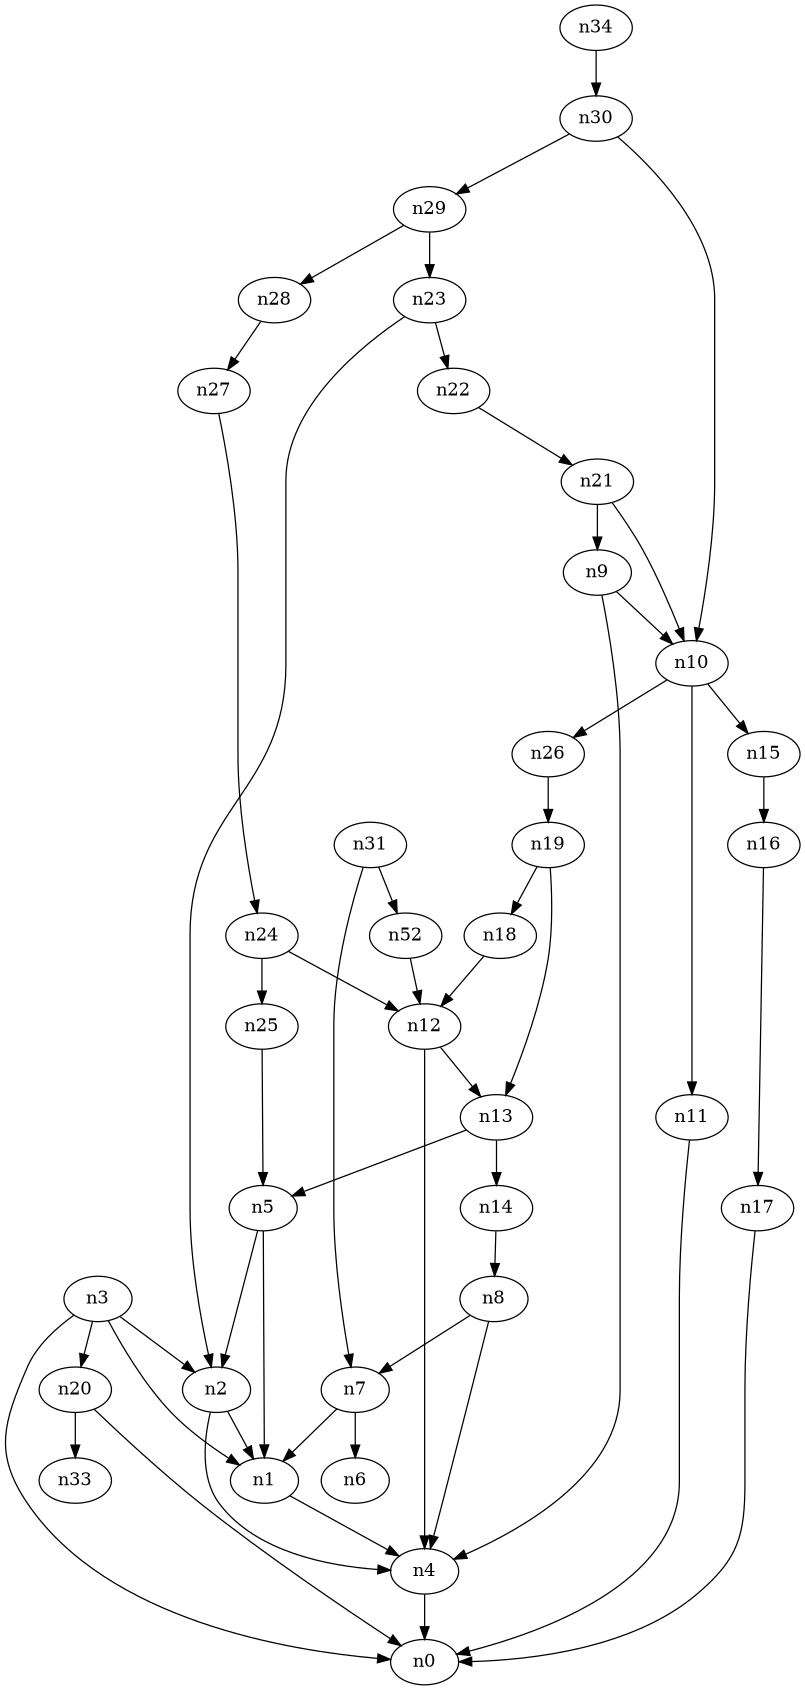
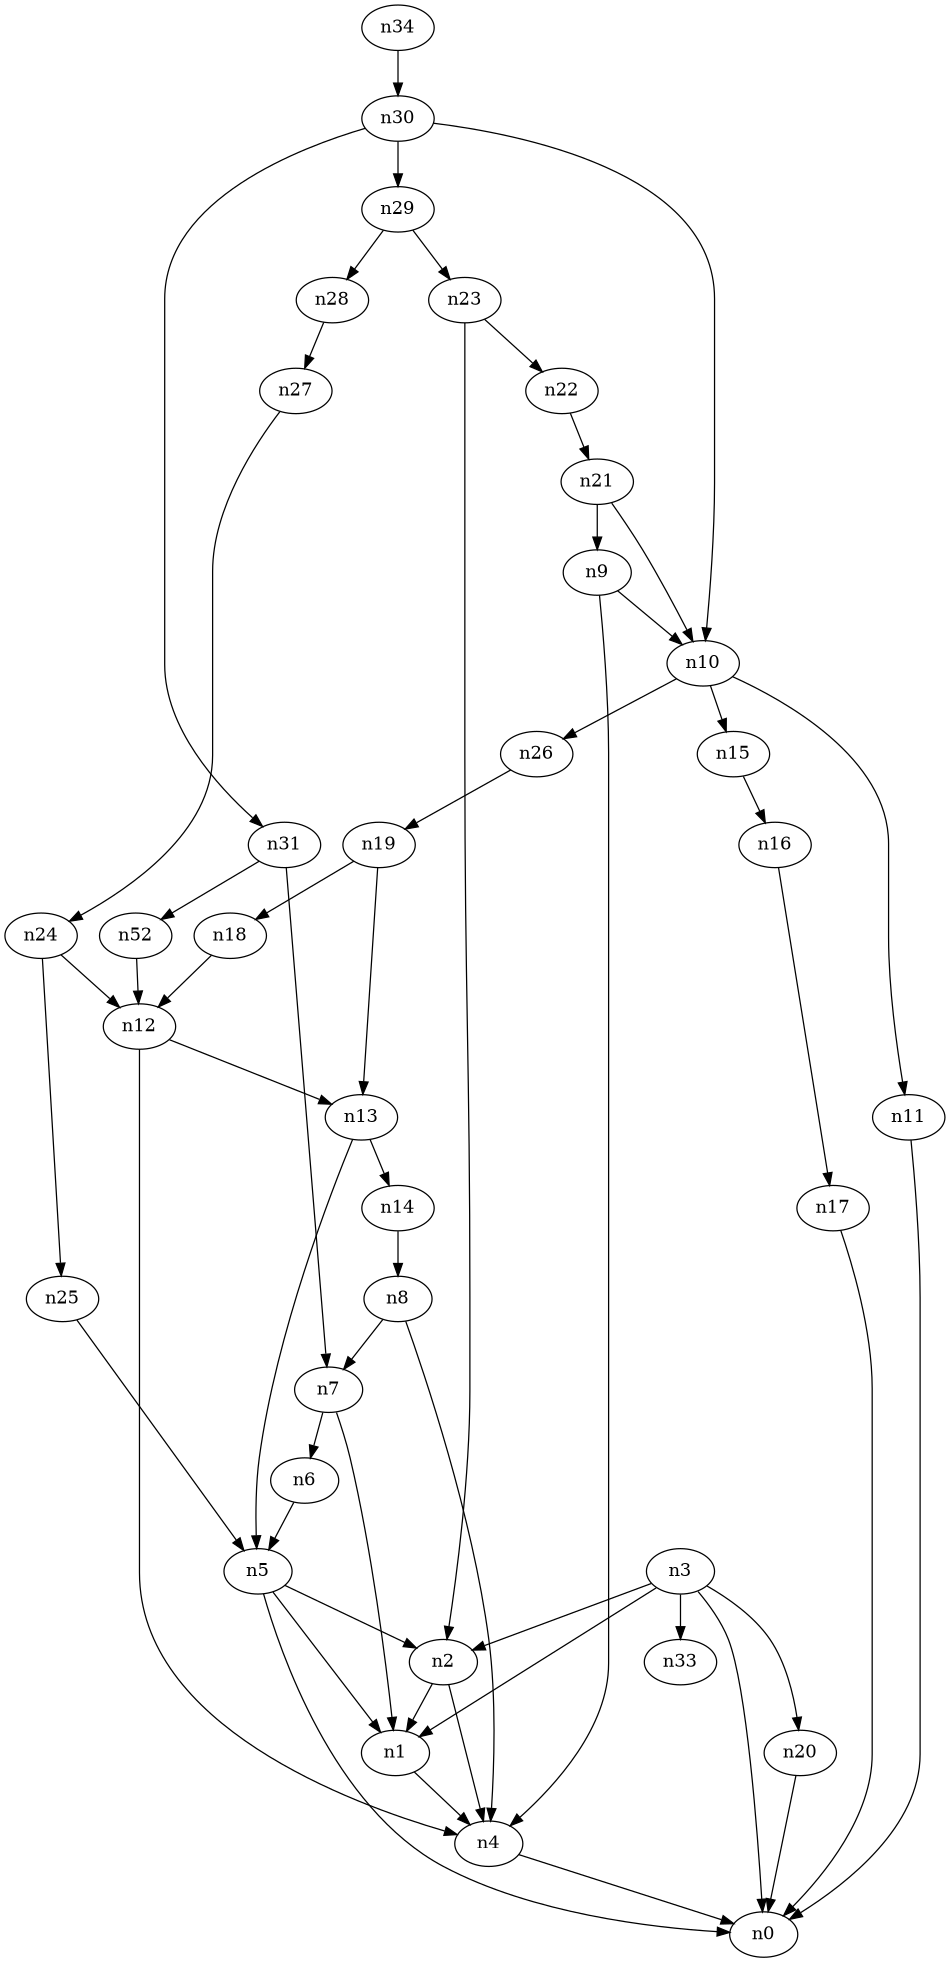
edge "n30" -> "n31": added
edge "n20" -> "n33": now "n3" -> "n33"
edge "n6" -> "n5": added
edge "n5" -> "n0": added
